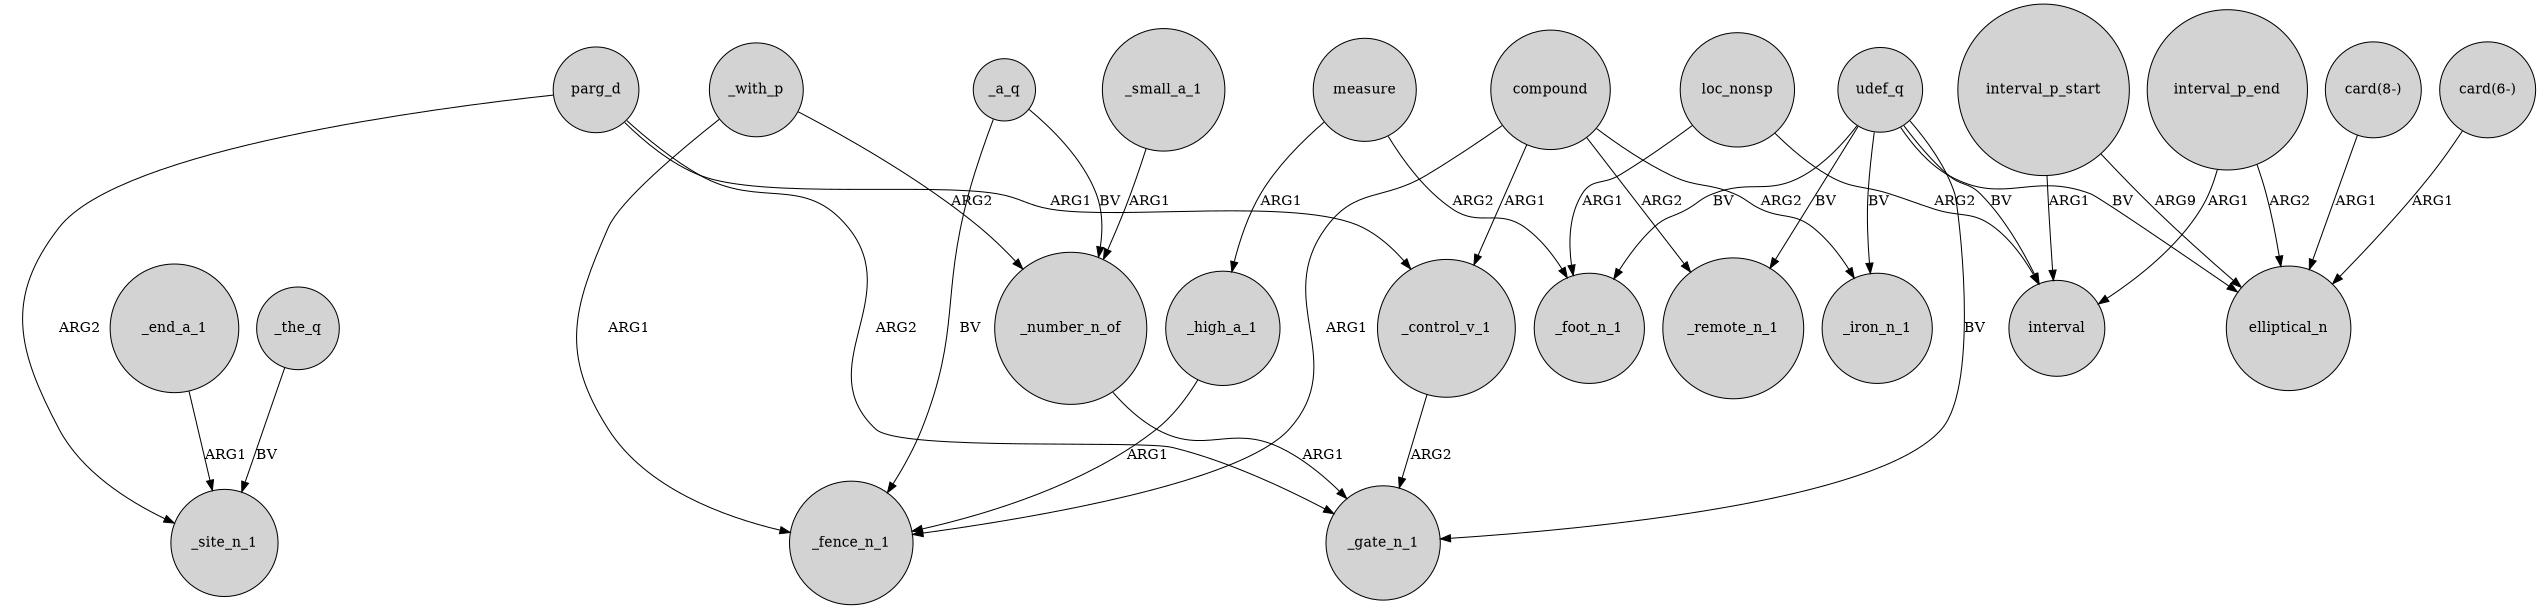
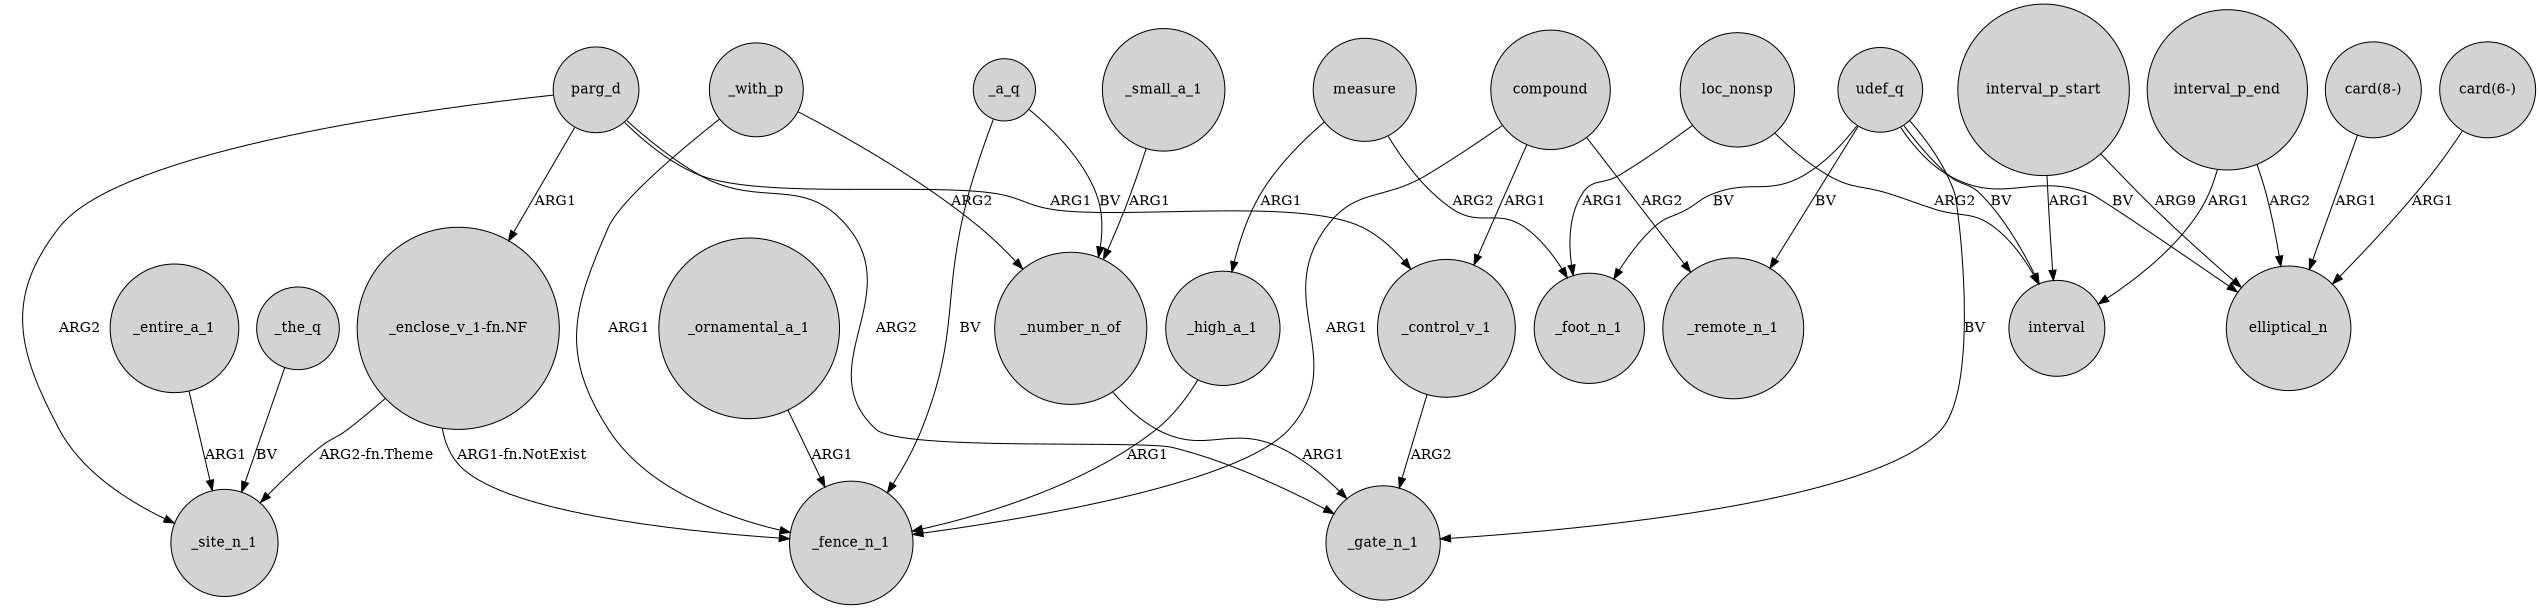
node "_end_a_1": label "_end_a_1" -> "_entire_a_1"
node "_enclose_v_1-fn.NF": added
node "_ornamental_a_1": added
node "_iron_n_1": removed
